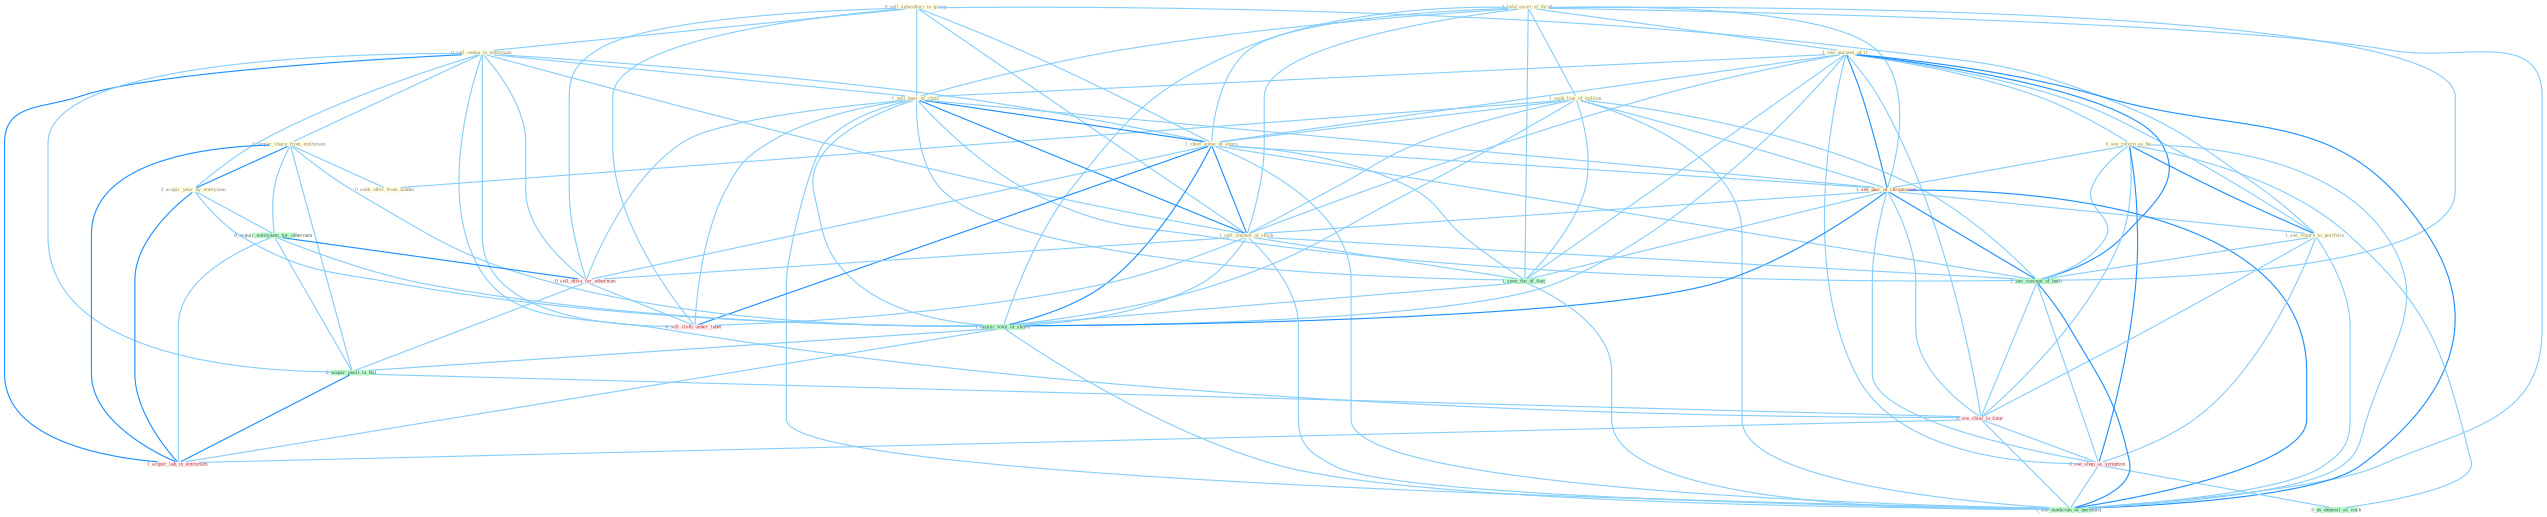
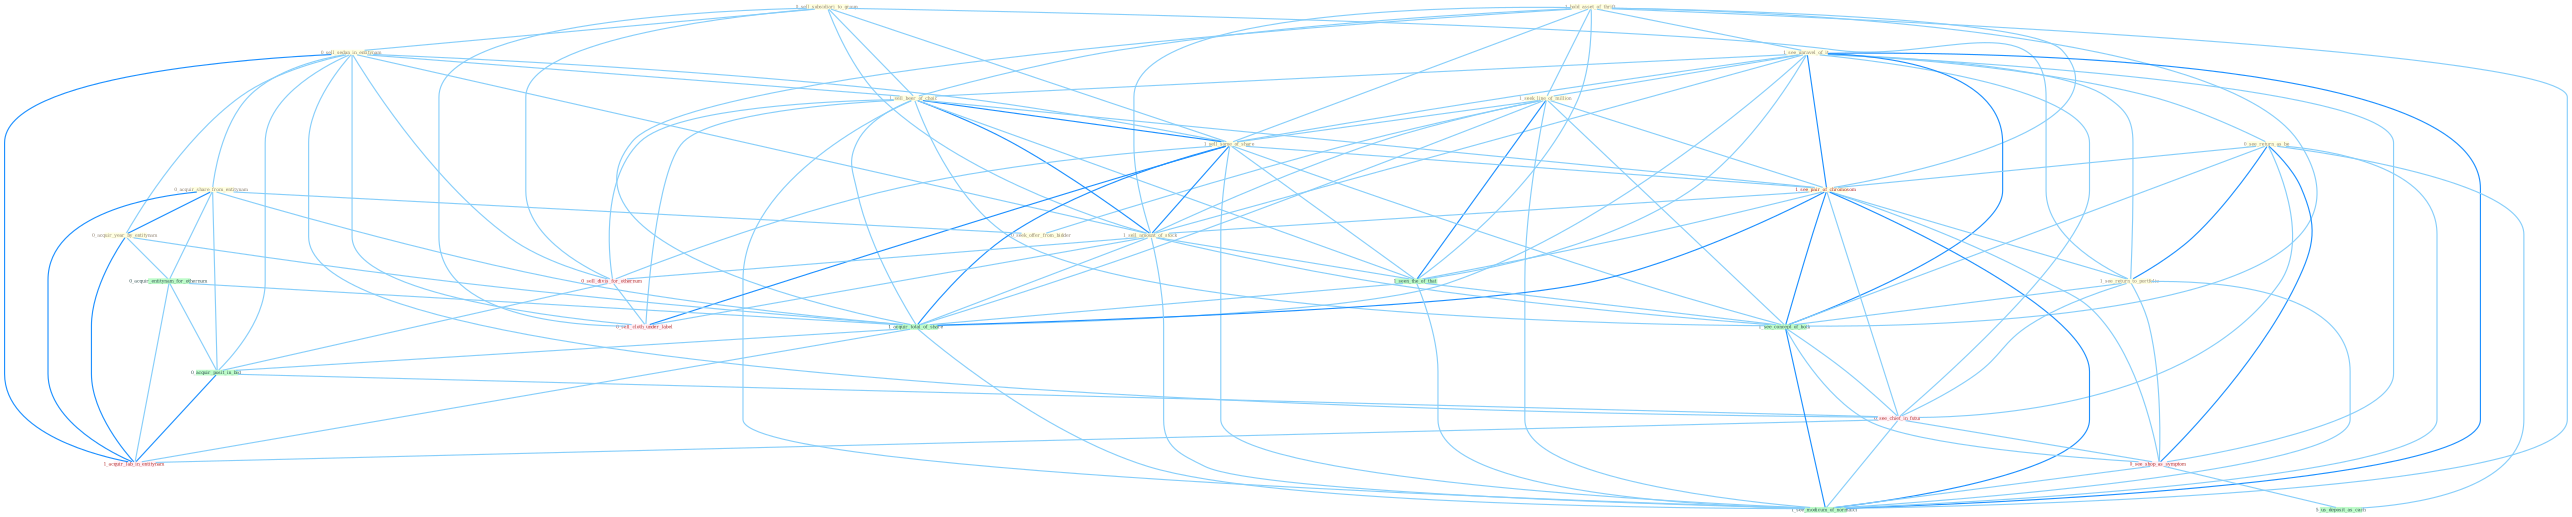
edge "1_see_unravel_of_it" -- "1_seek_line_of_million": added
node "1_chief_some_of_share": label "1_chief_some_of_share" -> "1_sell_some_of_share"
edge "1_seek_line_of_million" -- "1_seen_the_of_that": color #87cefa -> #1e90ff
edge "0_acquir_entitynam_for_othernum" -- "0_sell_divis_for_othernum": removed
edge "1_seen_the_of_that" -- "1_see_concept_of_both": added
